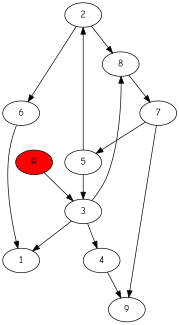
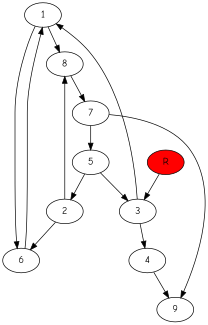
edge "1" -> "6": added
edge "3" -> "8": now "1" -> "8"
